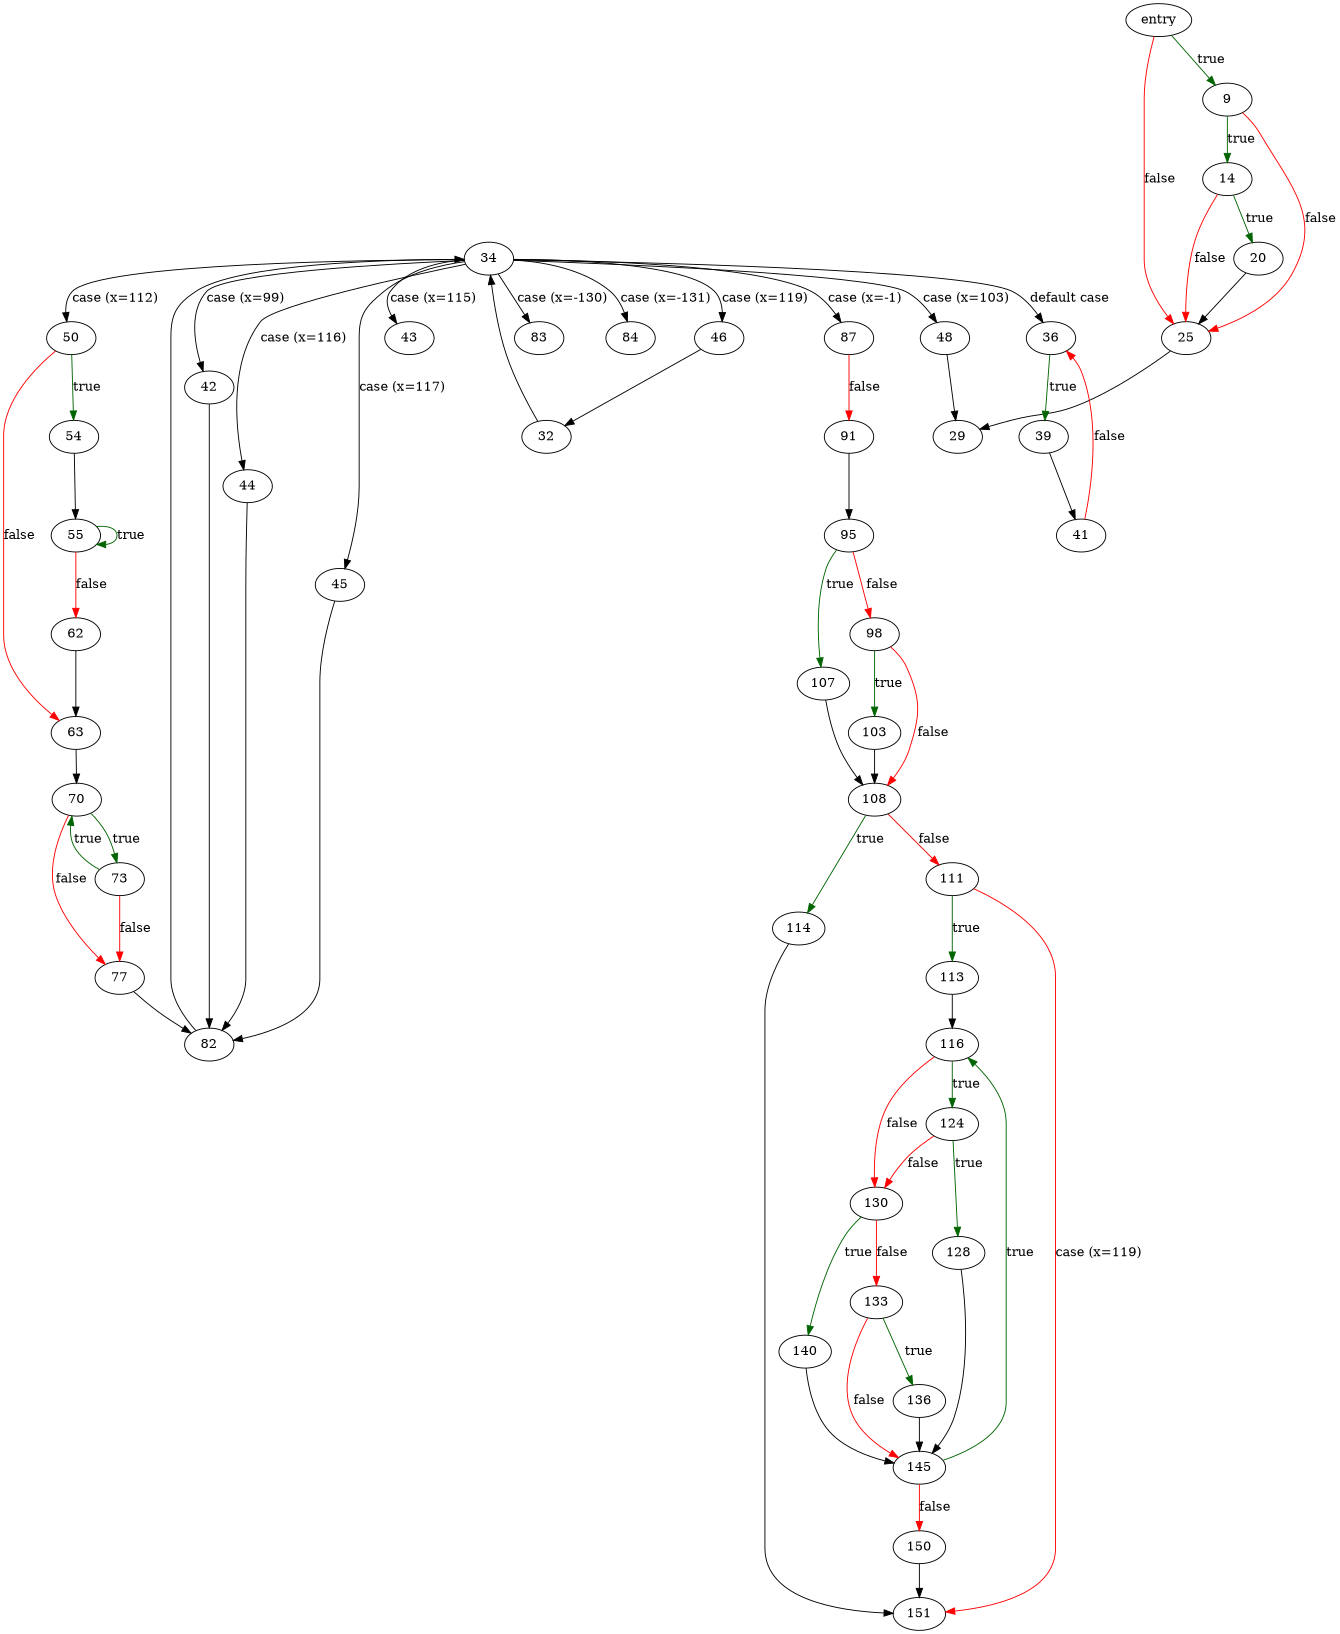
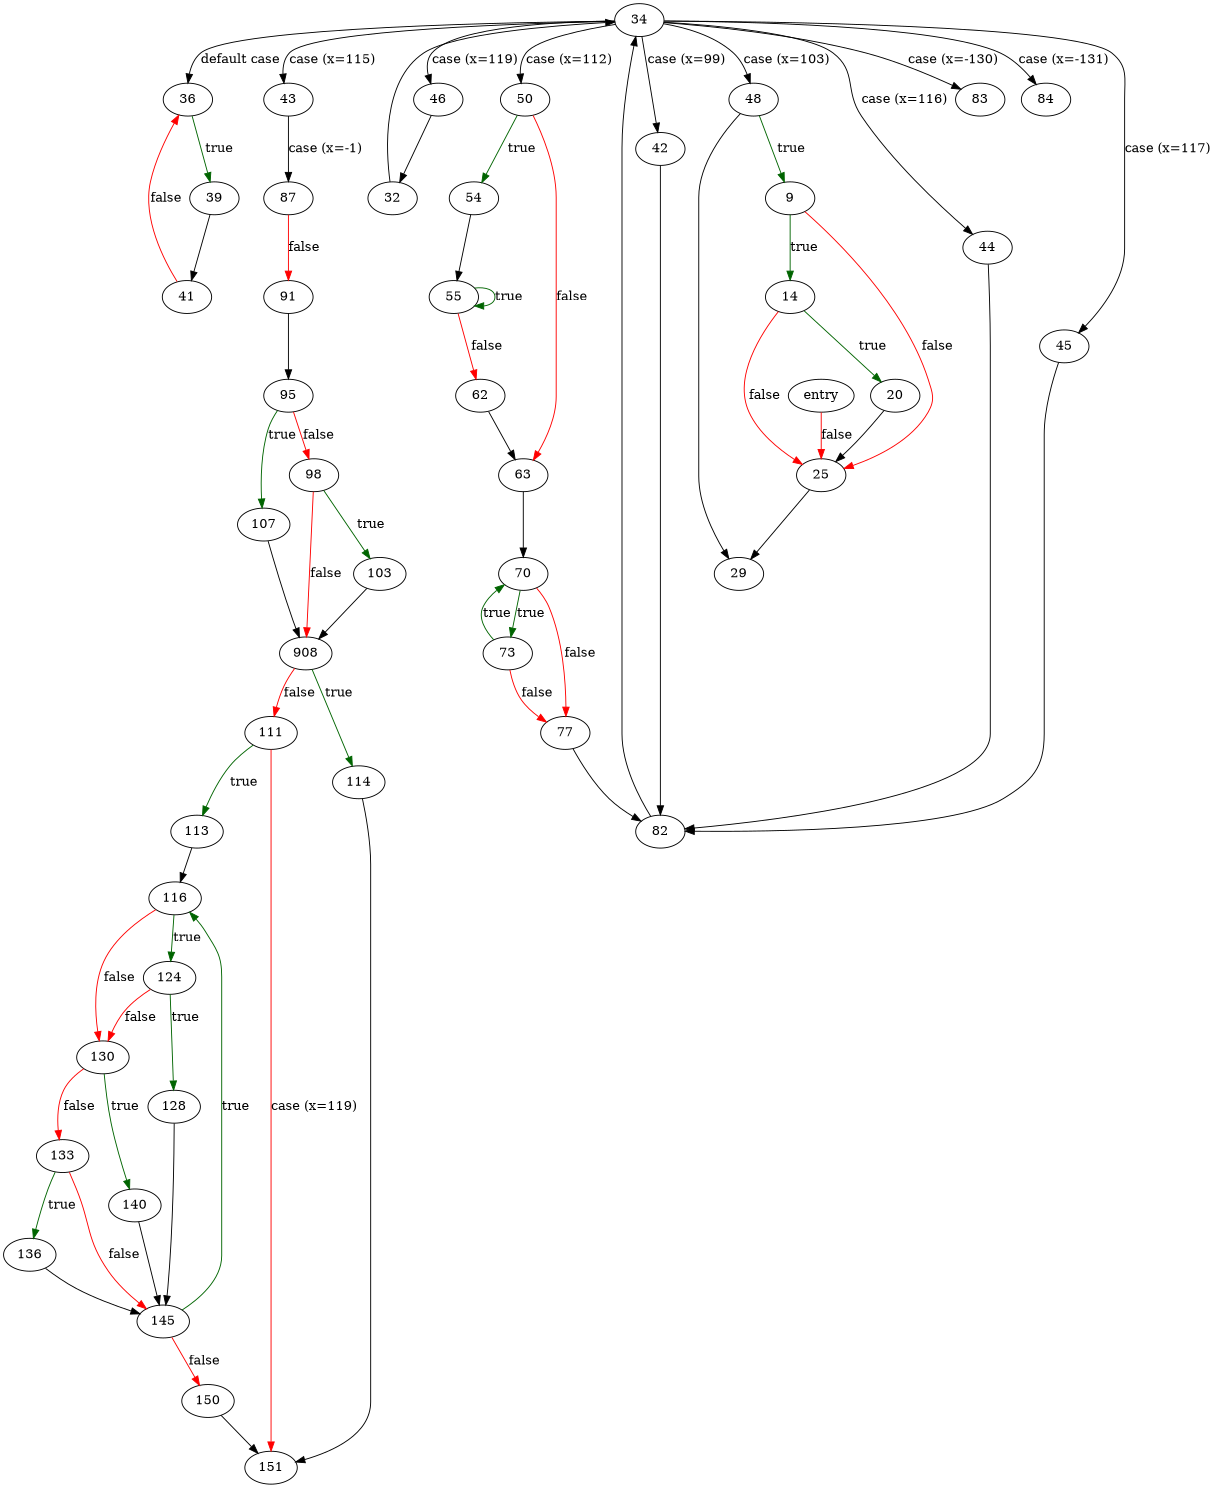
edge "entry" -> "9": now "48" -> "9"
edge "34" -> "87": now "43" -> "87"
node "108": label "108" -> "908"
